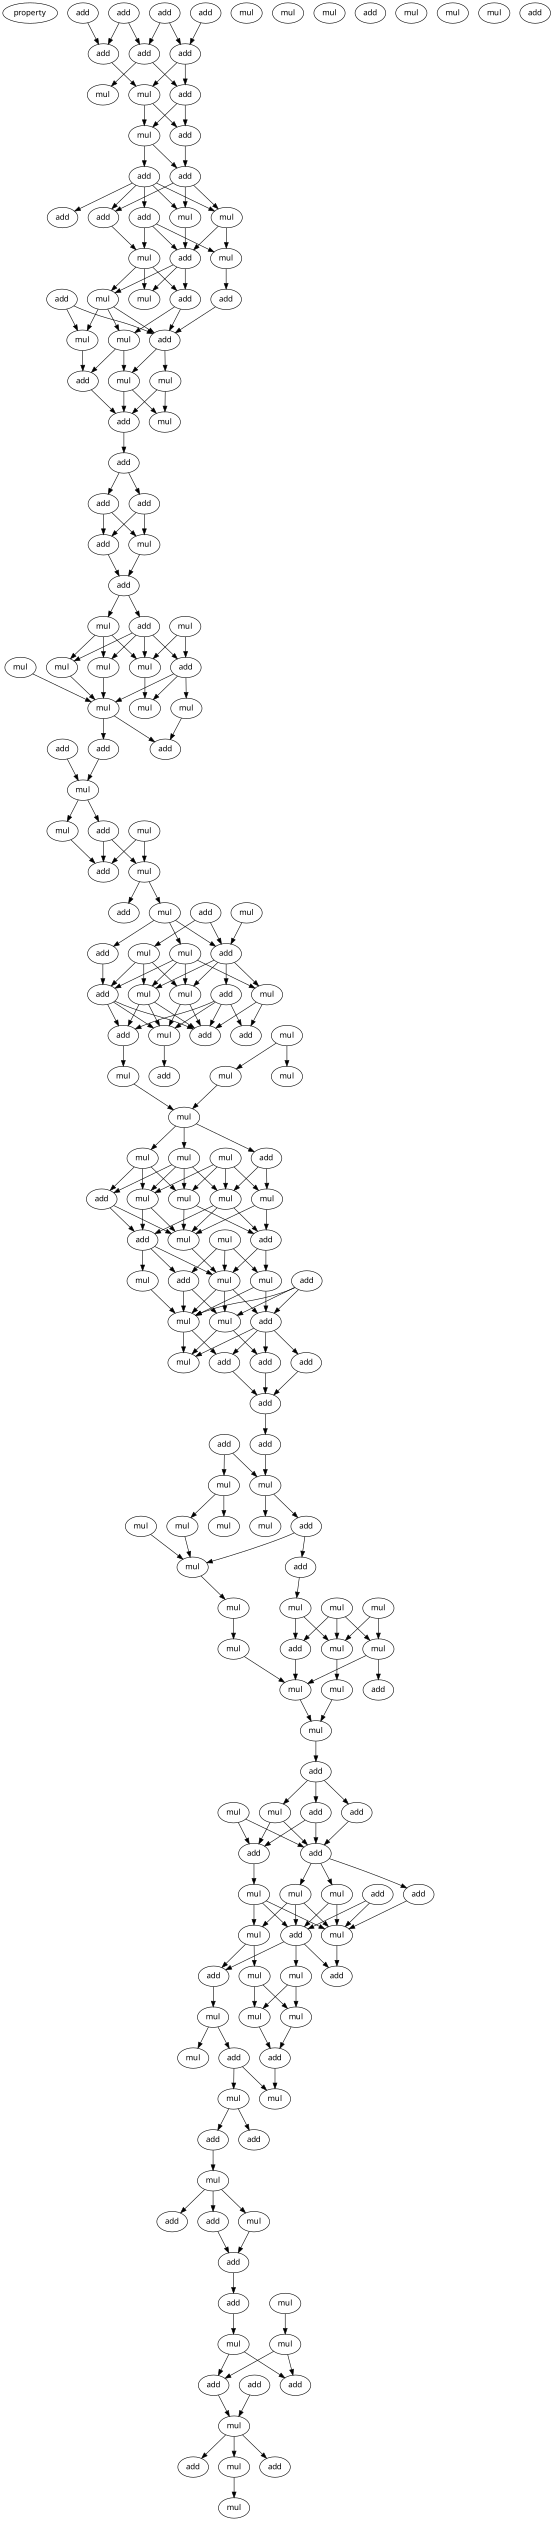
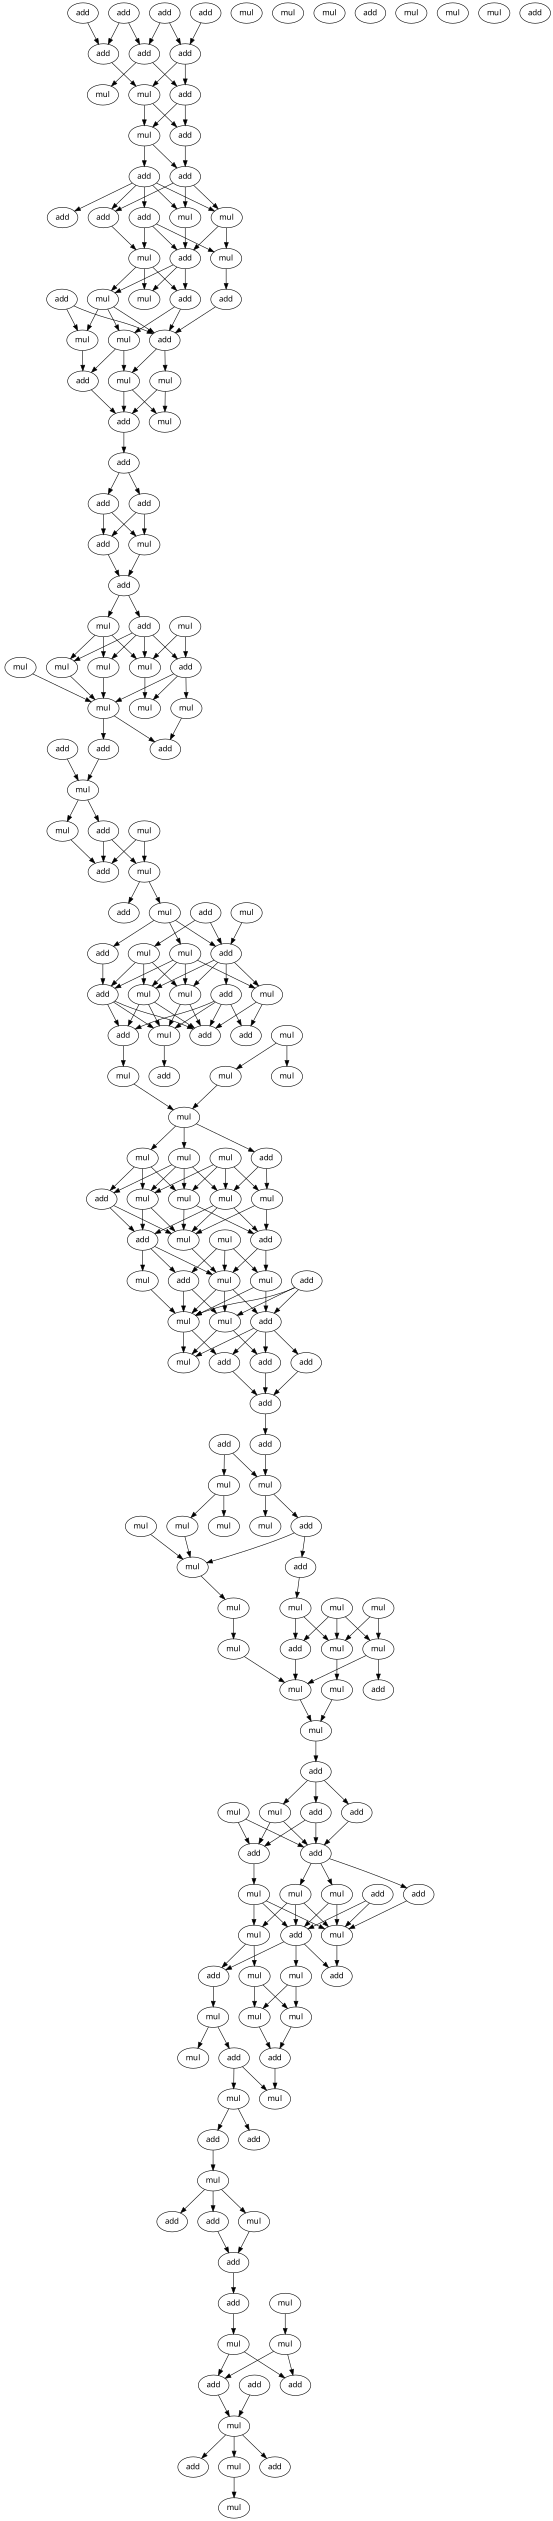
node "property": removed
